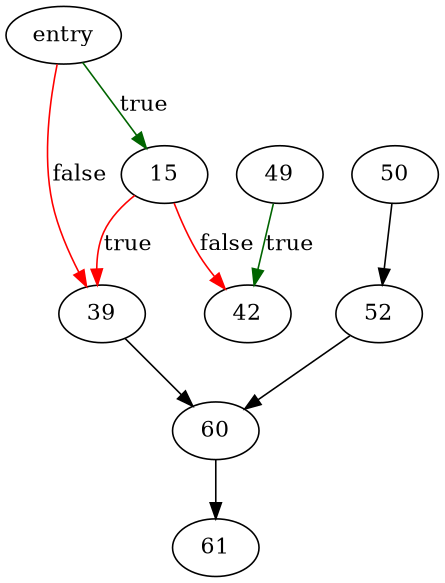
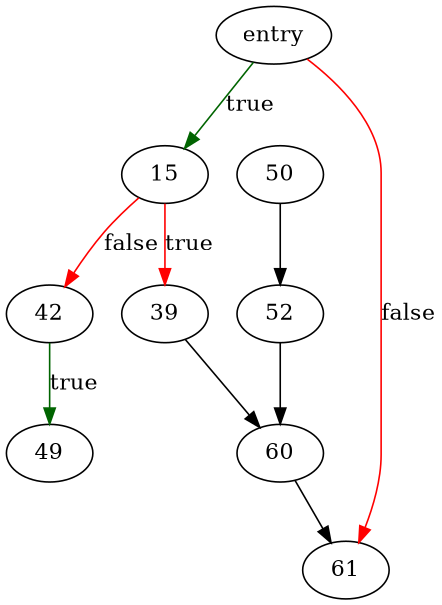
edge "entry" -> "39": now "entry" -> "61"
edge "49" -> "42": reversed
